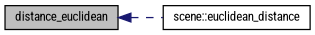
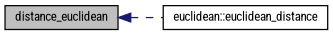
node "scene::euclidean_distance": label "scene::euclidean_distance" -> "euclidean::euclidean_distance"
